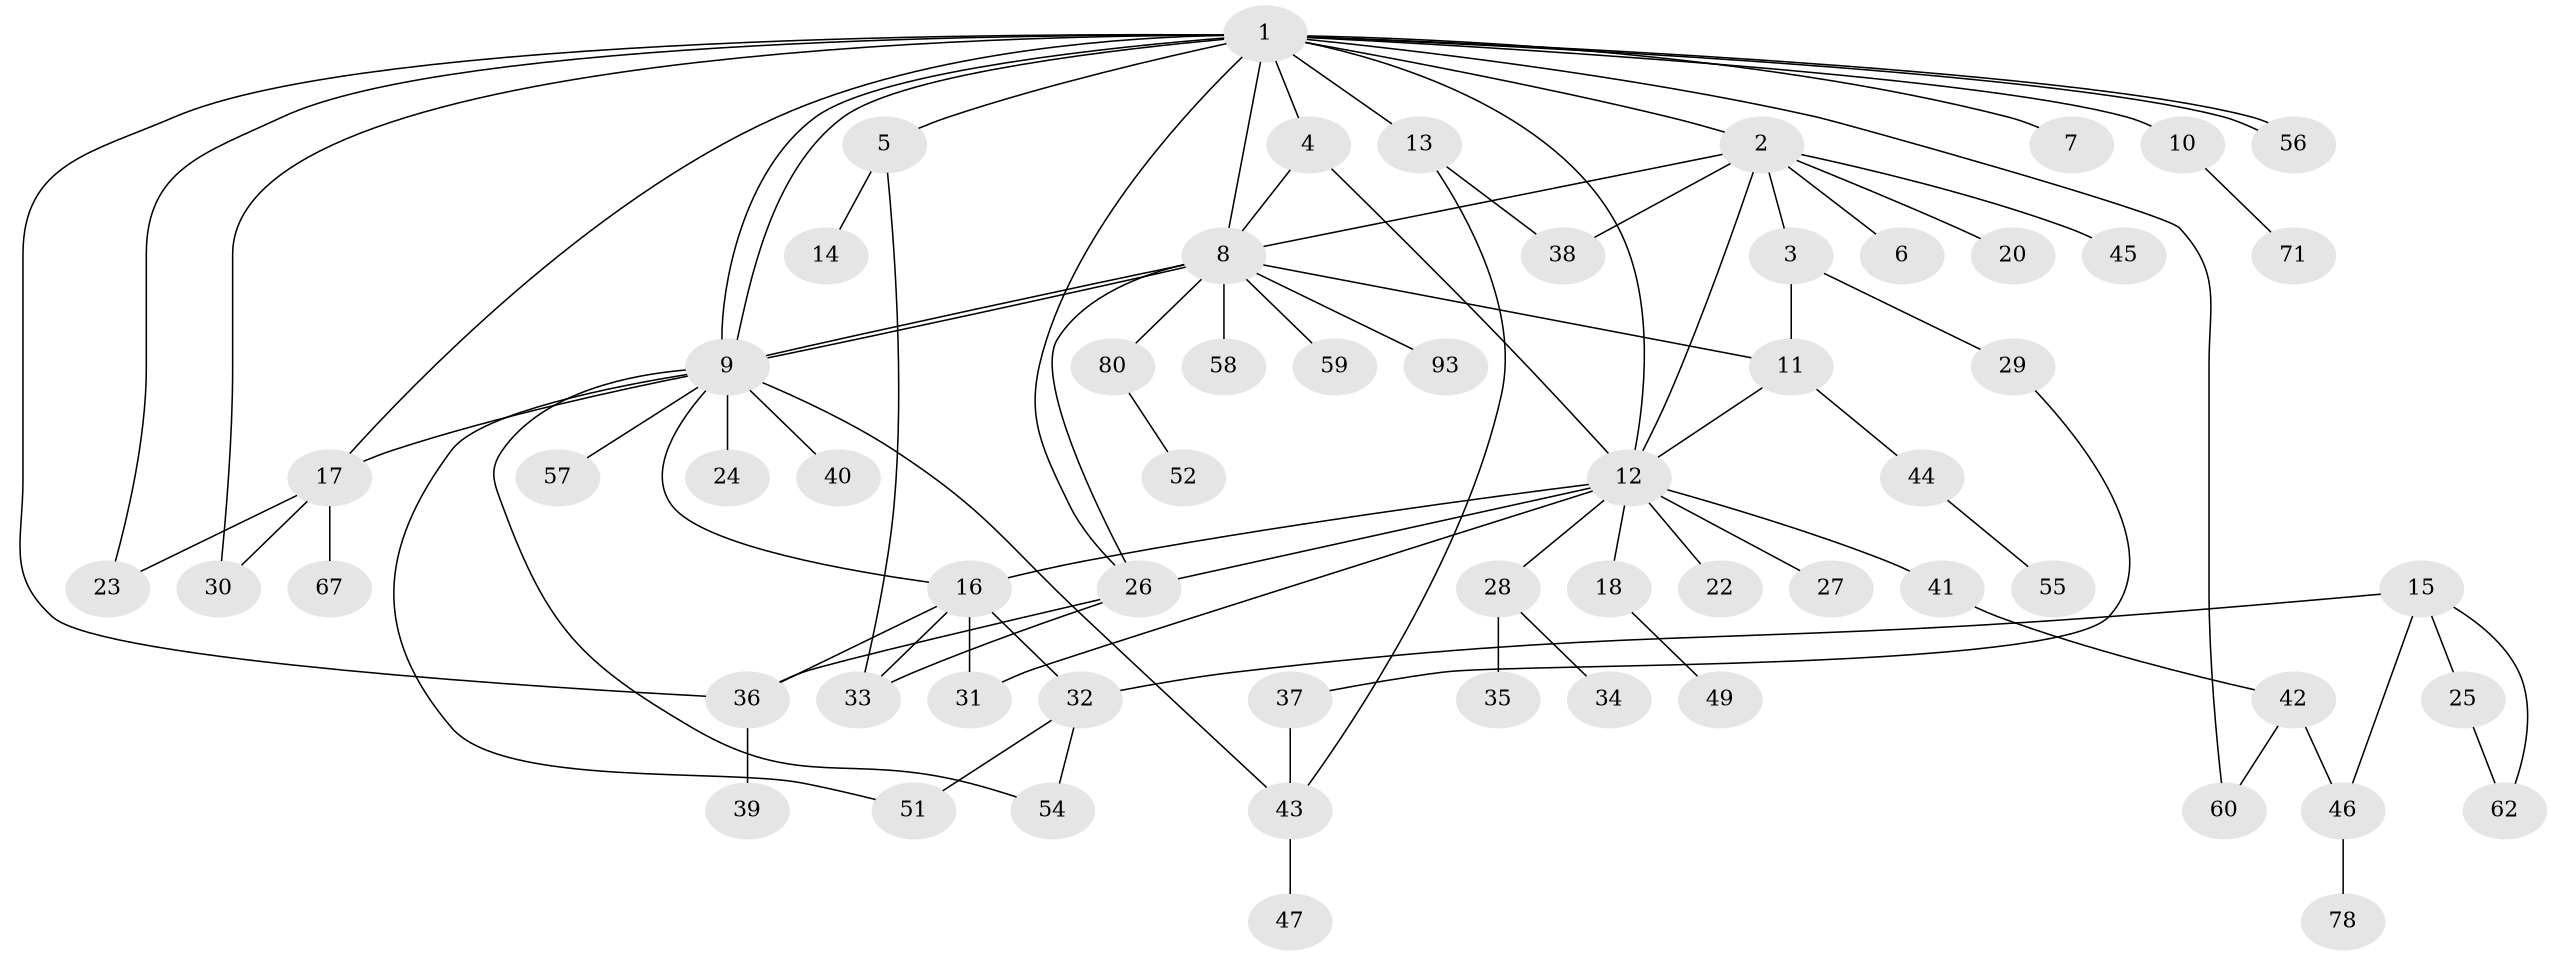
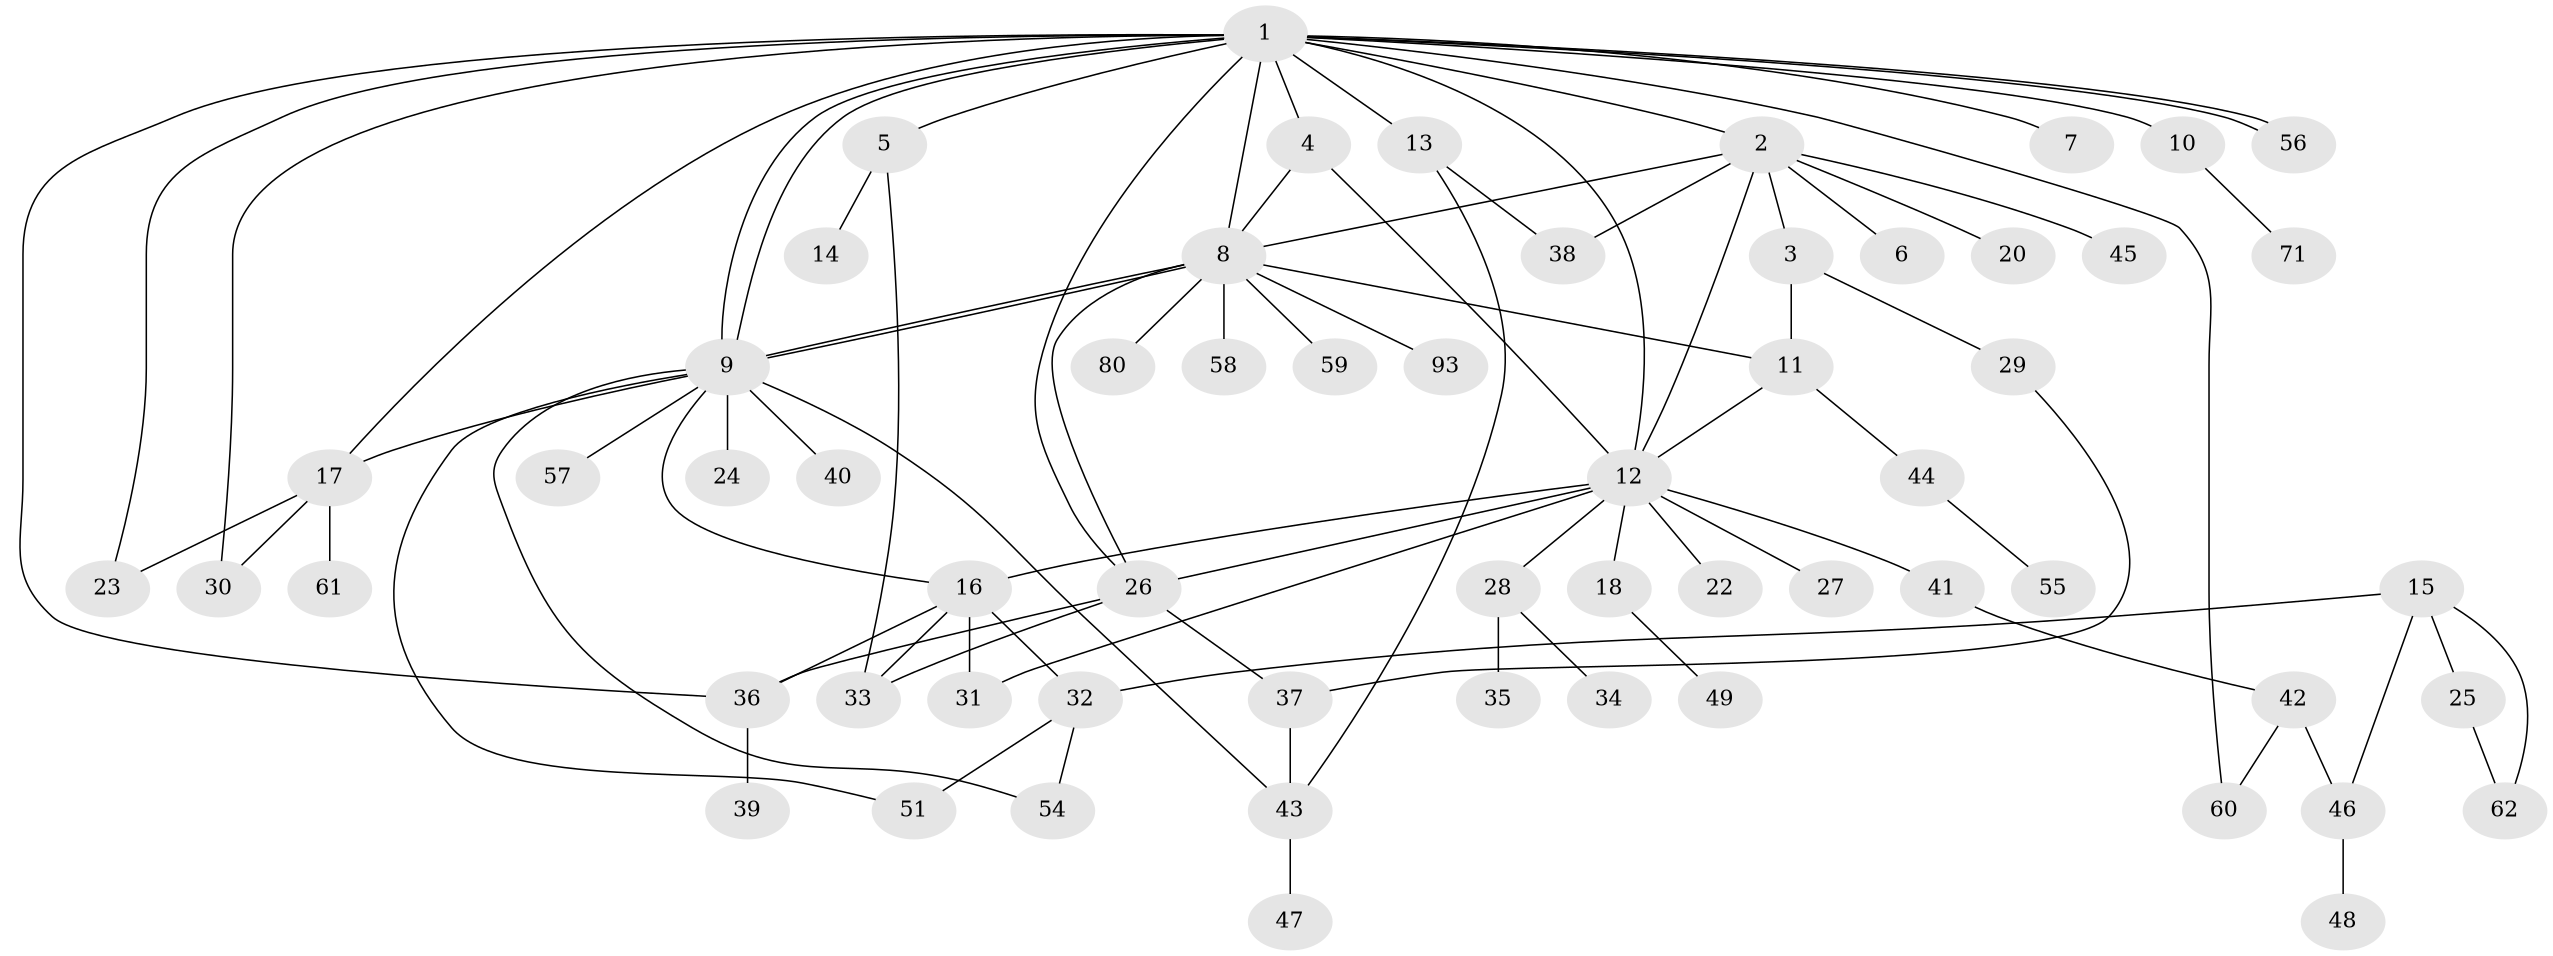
node "52": removed
node "67": label "67" -> "61"
edge "26" -- "37": added
node "78": label "78" -> "48"
